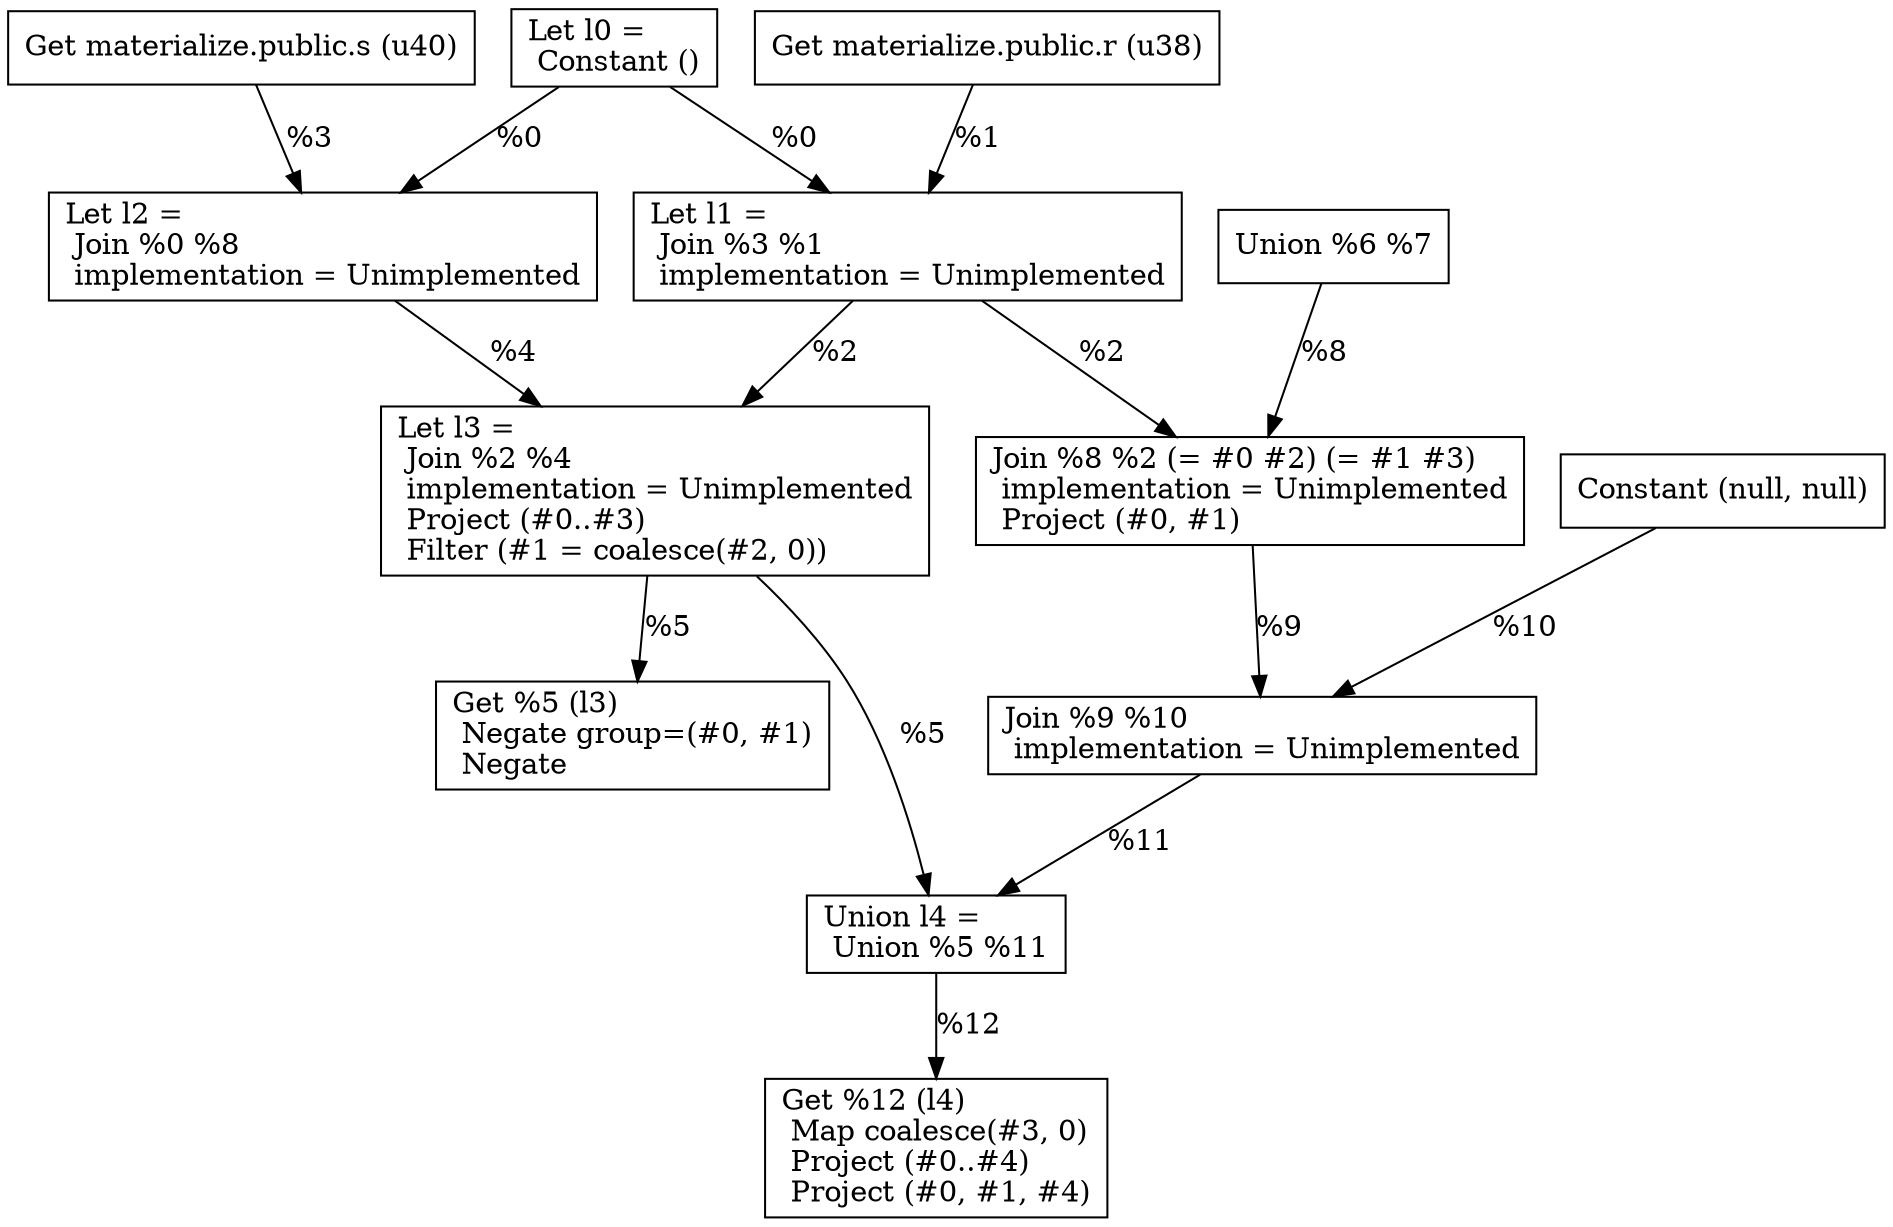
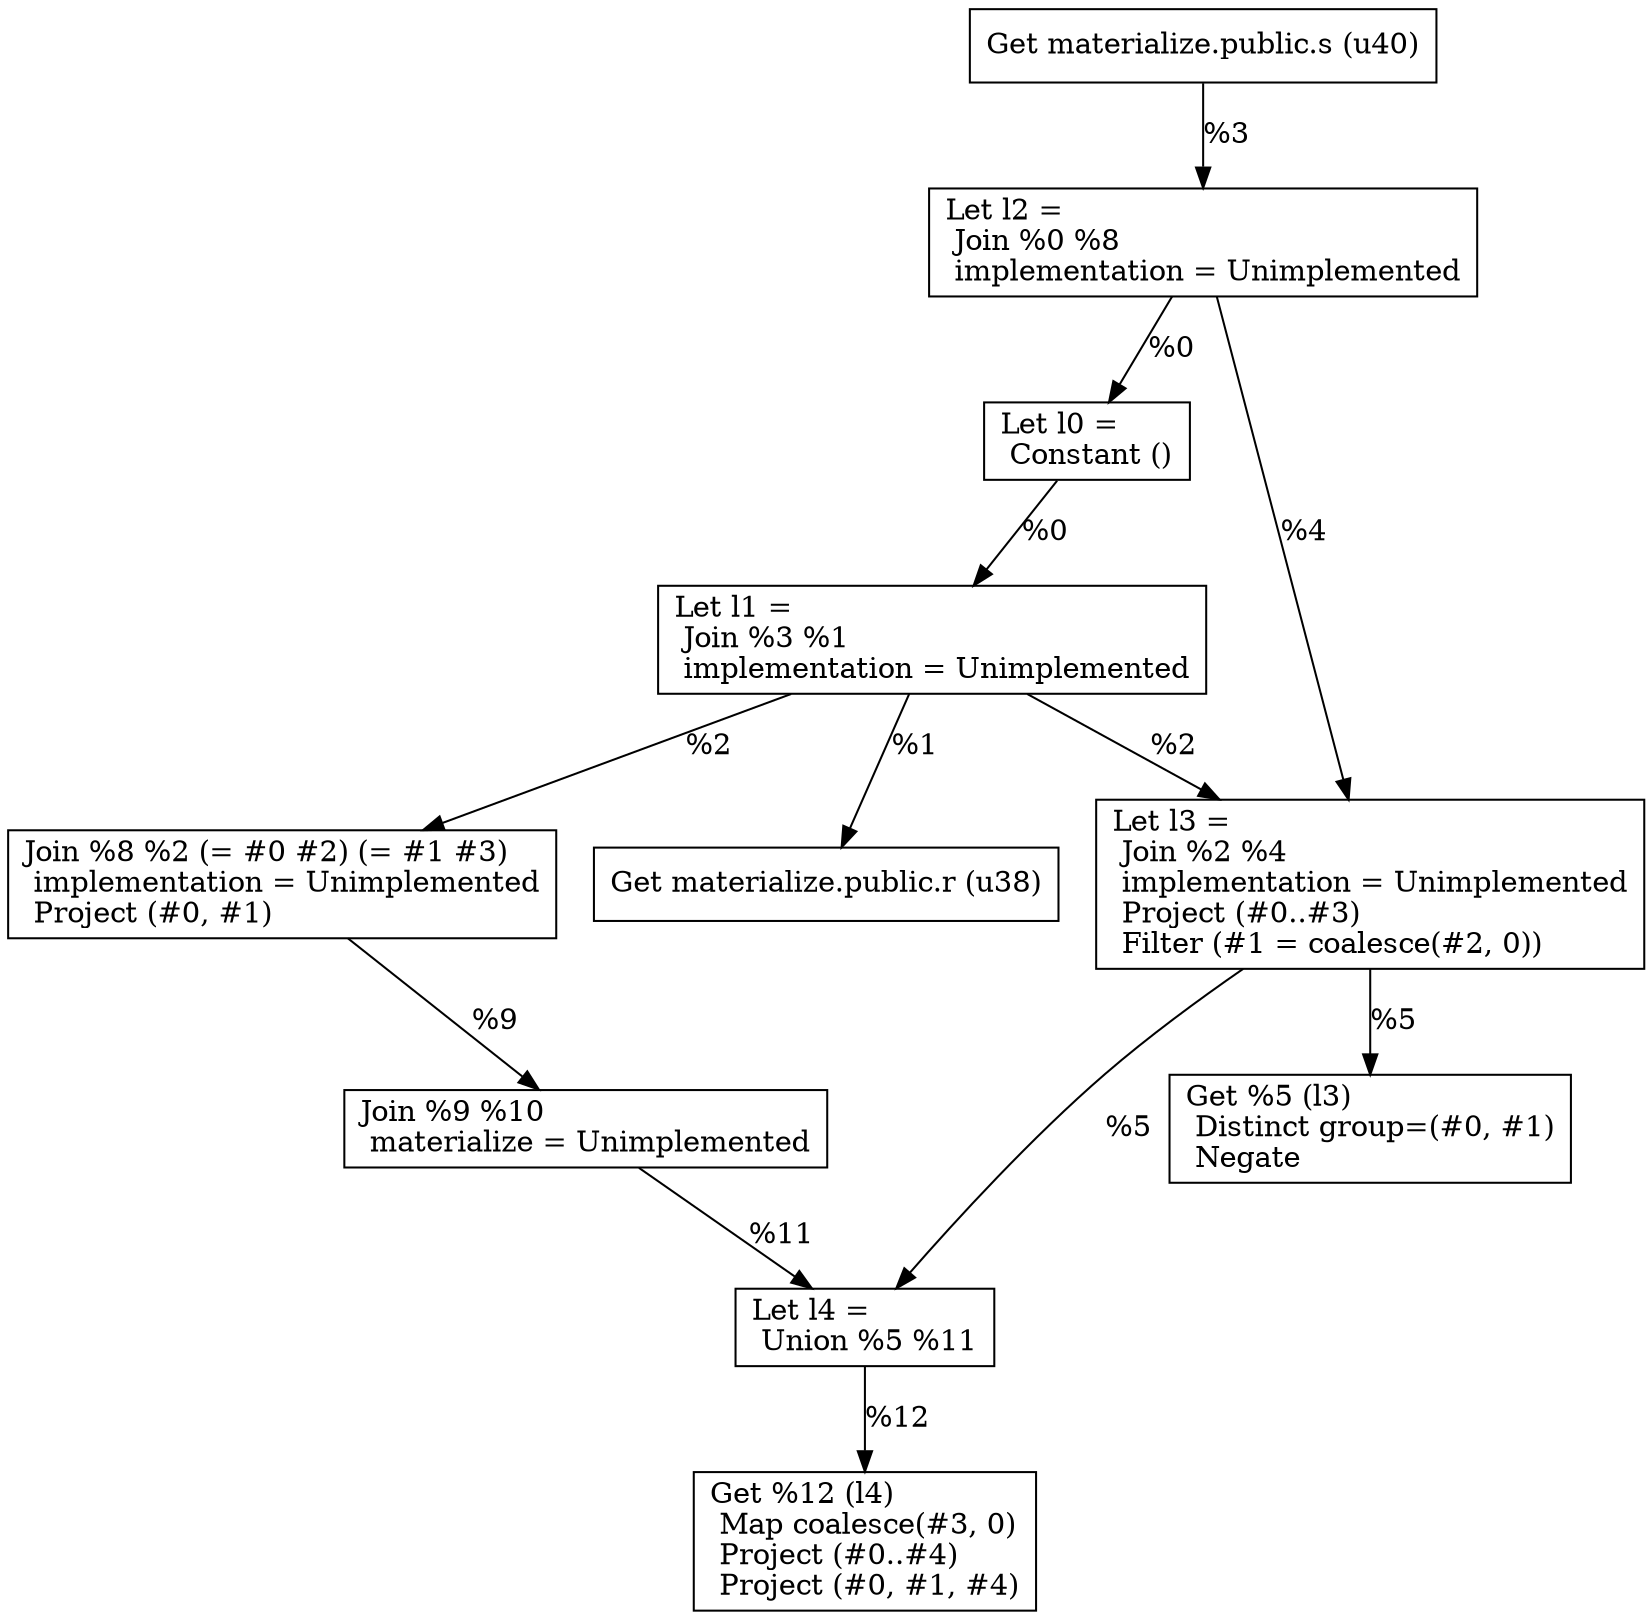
edge "Get materialize.public.r (u38)" -> "Let l1 = Join %3 %1 implementation = Unimplemented": reversed
edge "Let l0 = Constant ()" -> "Let l2 = Join %0 %8 implementation = Unimplemented": reversed
node "Union %6 %7": removed
node "Constant (null, null)": removed
node "Get %5 (l3) Negate group=(#0, #1) Negate": label "Get %5 (l3) Negate group=(#0, #1) Negate" -> "Get %5 (l3) Distinct group=(#0, #1) Negate"
node "Join %9 %10 implementation = Unimplemented": label "Join %9 %10 implementation = Unimplemented" -> "Join %9 %10 materialize = Unimplemented"
node "Union l4 = Union %5 %11": label "Union l4 = Union %5 %11" -> "Let l4 = Union %5 %11"
